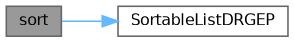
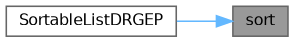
edge "sort" -> "SortableListDRGEP": reversed
